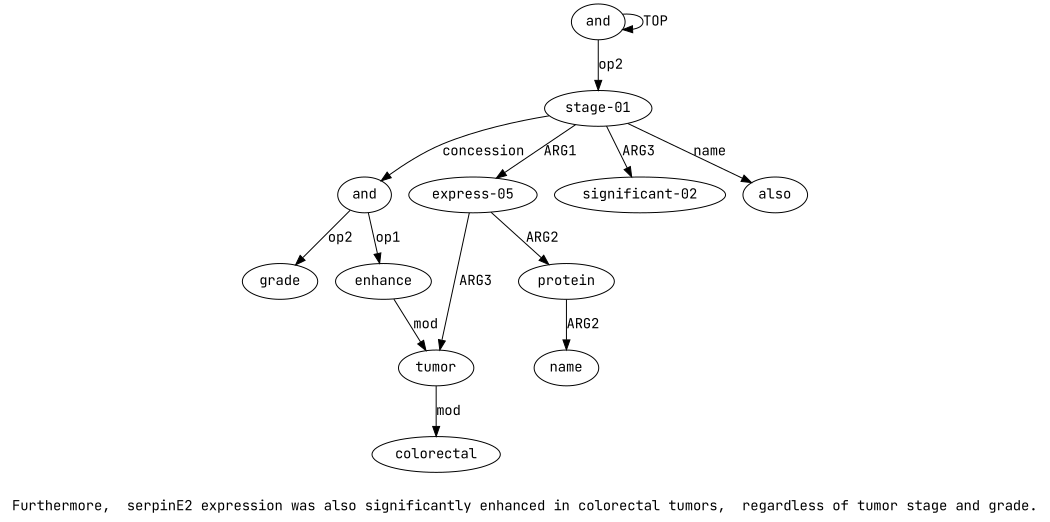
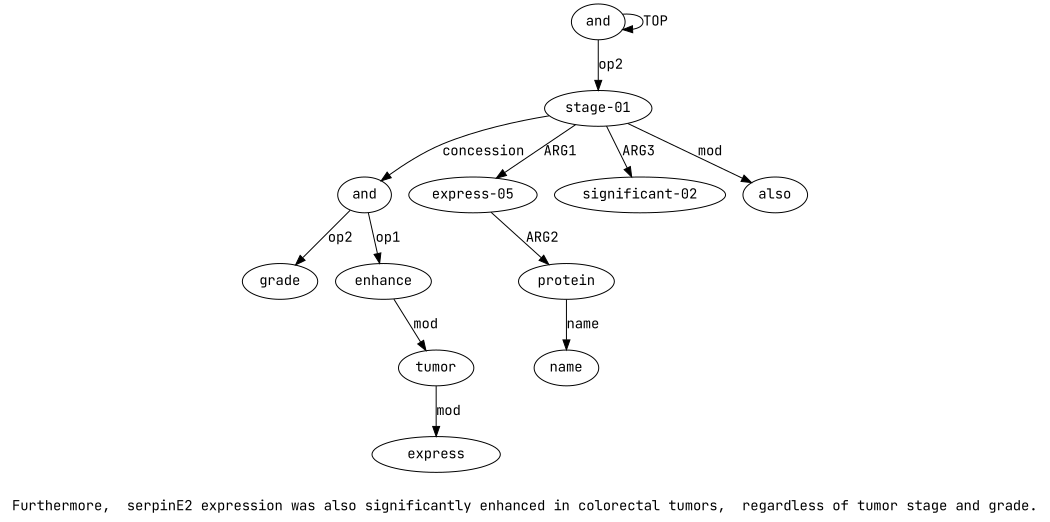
edge "stage-01" -> "also": label "name" -> "mod"
edge "express-05" -> "tumor": removed, label "ARG3"
edge "protein" -> "name": label "ARG2" -> "name"
node "colorectal": label "colorectal" -> "express"
